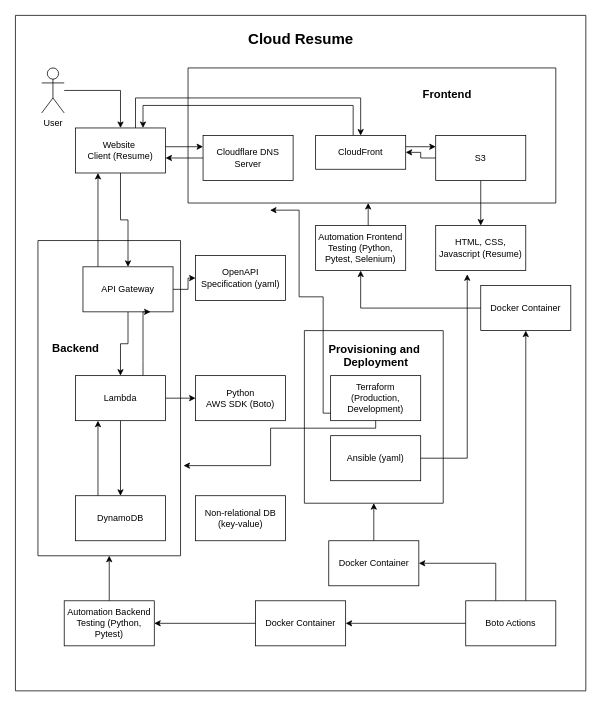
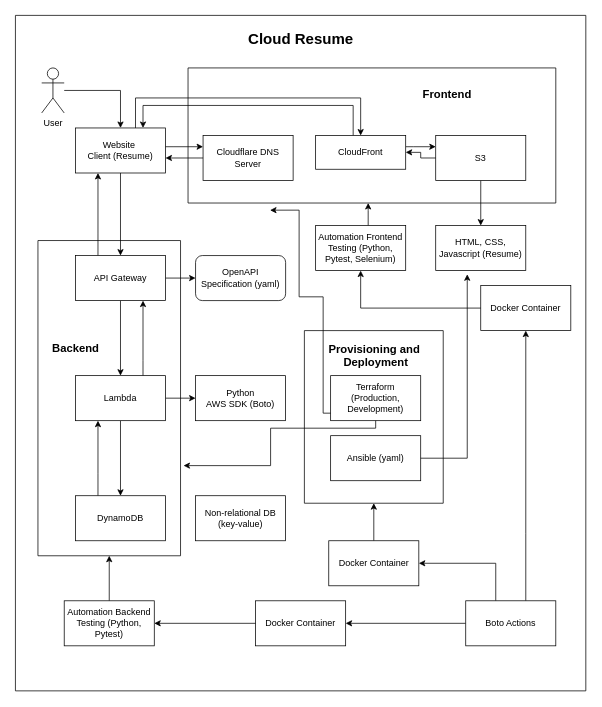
node "OpenAPI Specification (yaml)": shape rectangle -> rounded rectangle
node "API Gateway": moved (128, 289) -> (120, 278)
